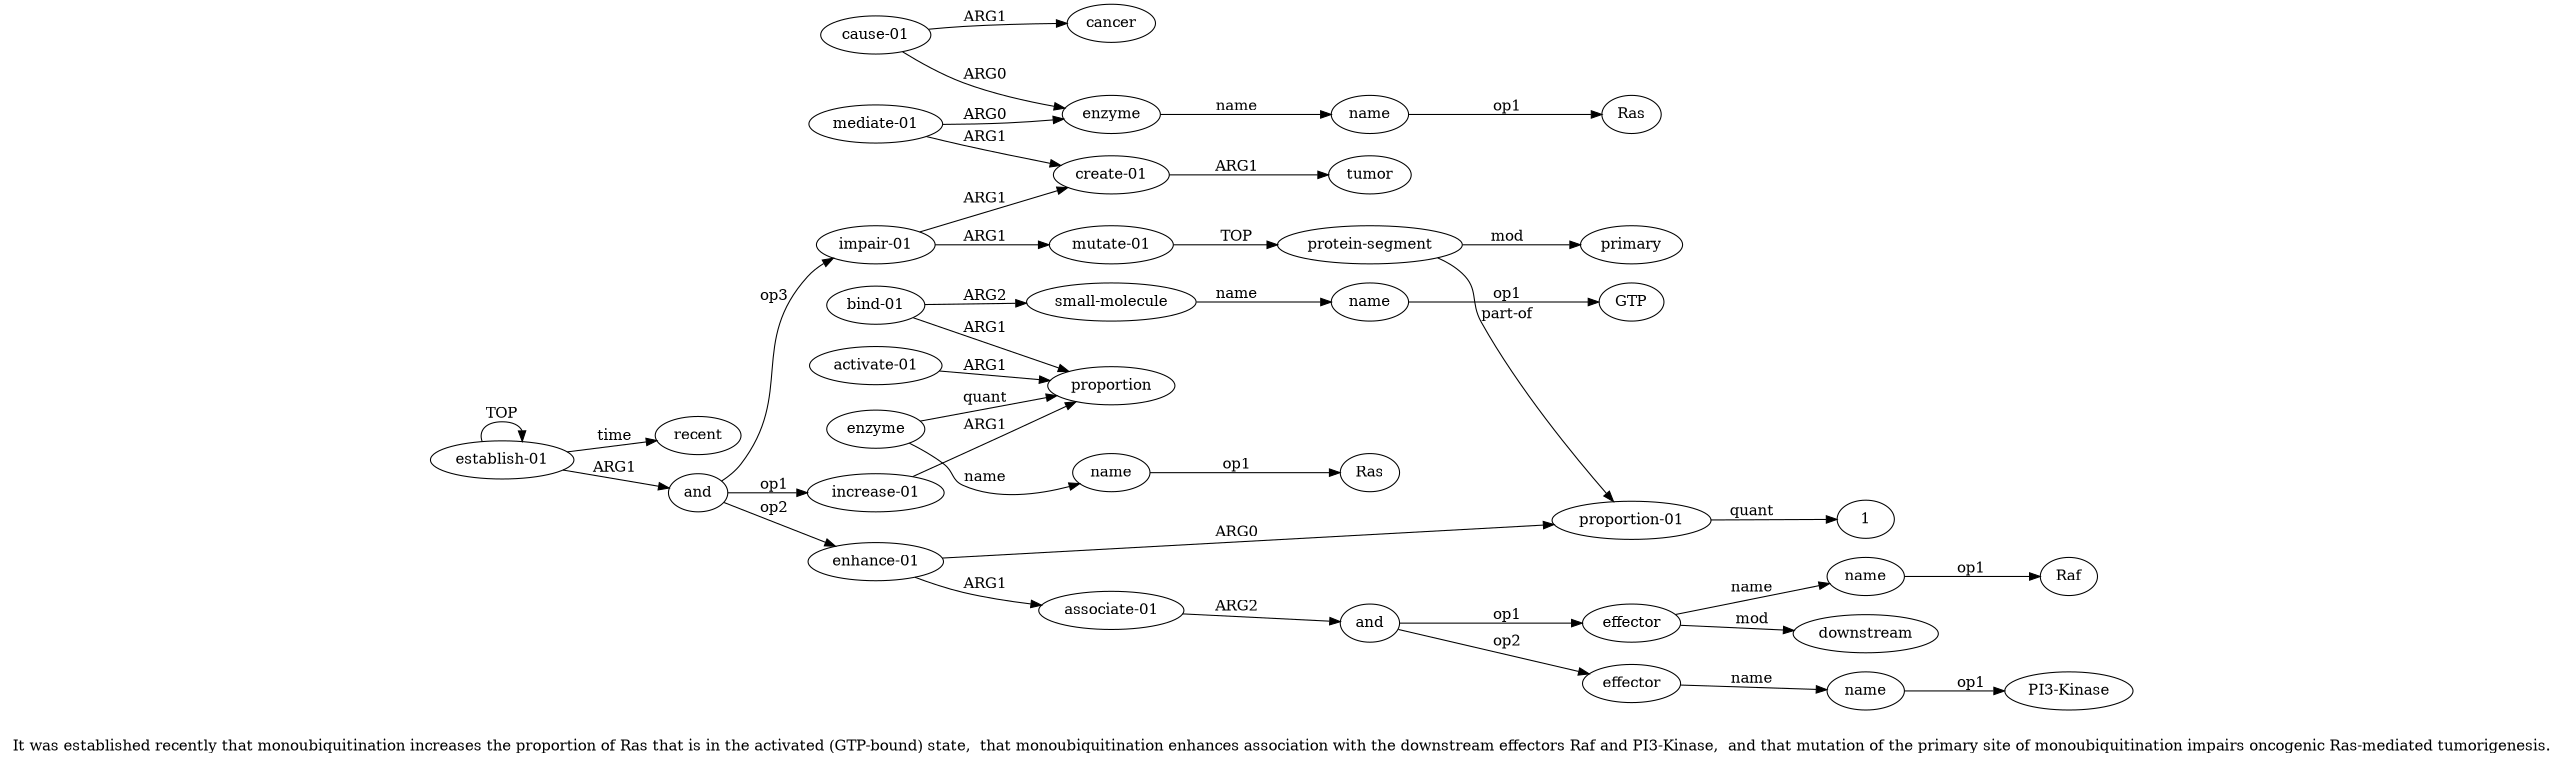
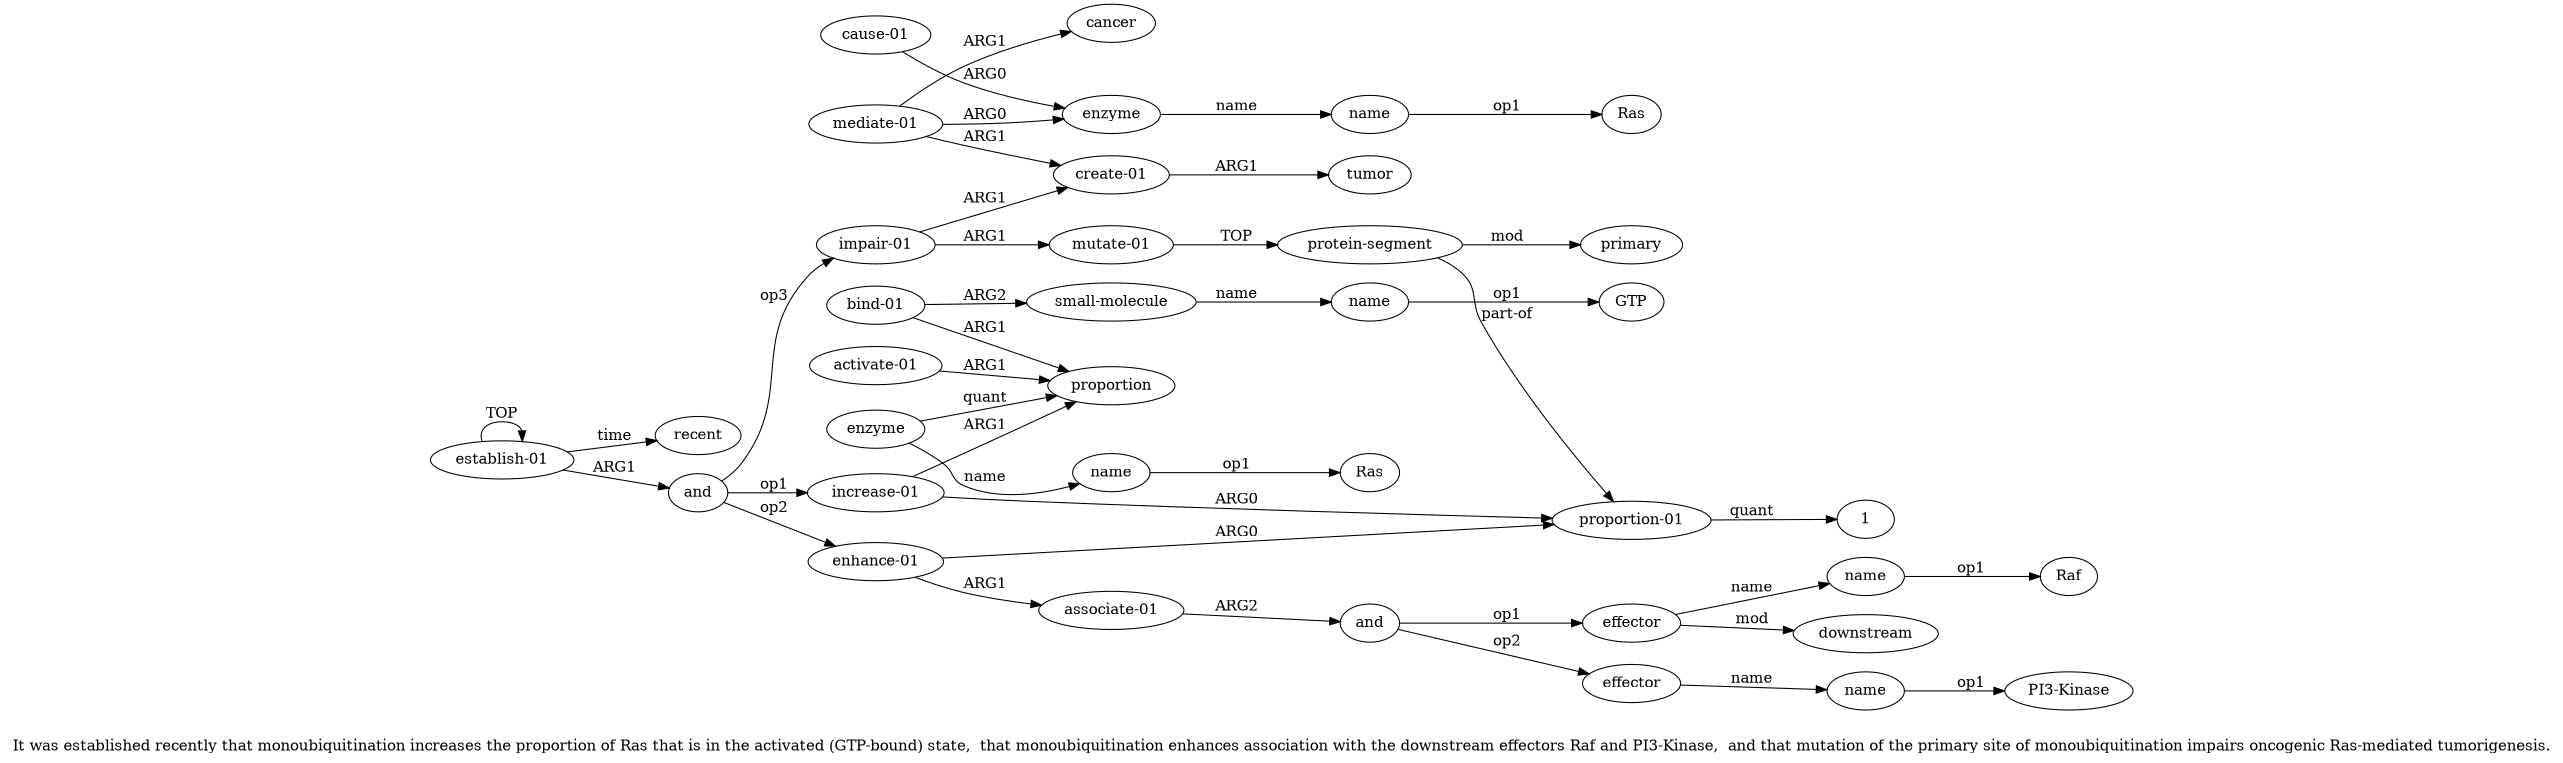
edge "cause-01" -> "cancer": now "mediate-01" -> "cancer"
edge "increase-01" -> "proportion-01": added, label "ARG0"
